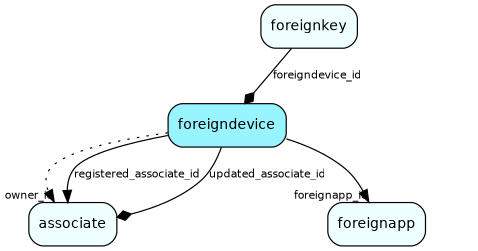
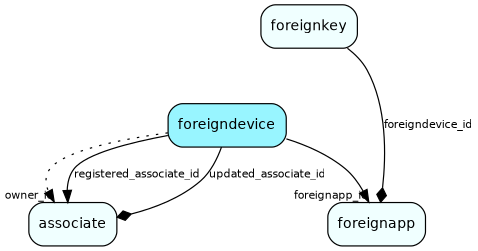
edge "foreignkey" -> "foreigndevice": now "foreignkey" -> "foreignapp"
